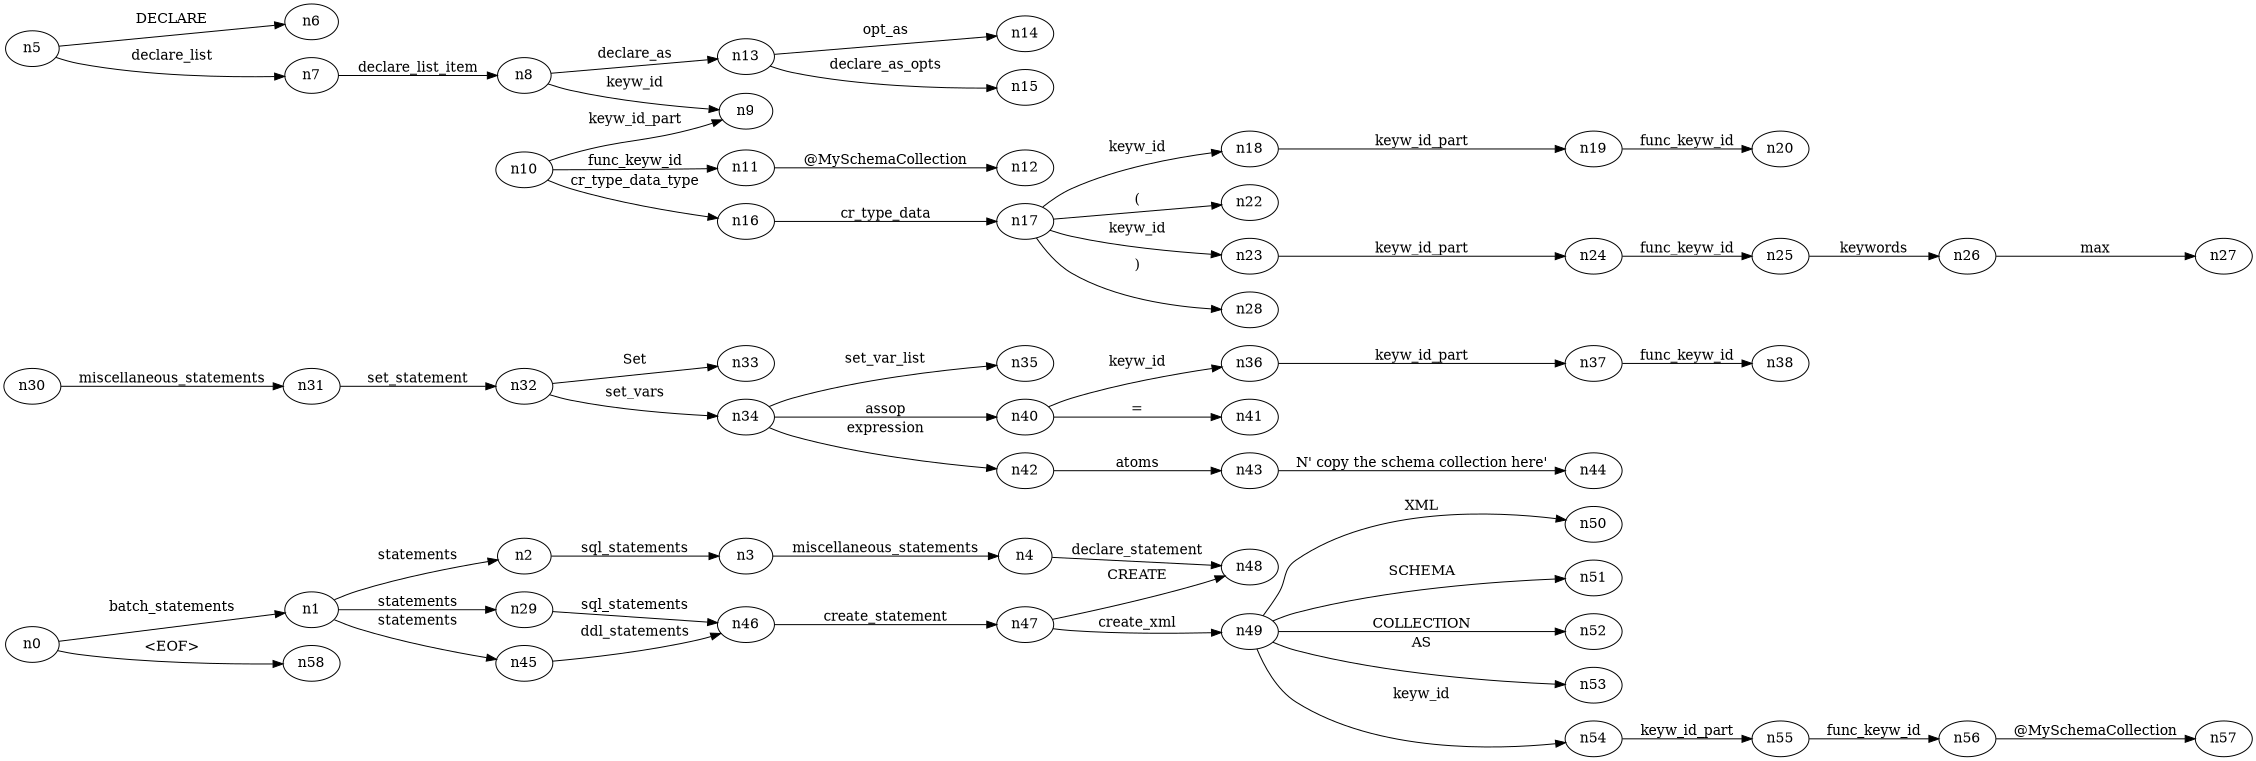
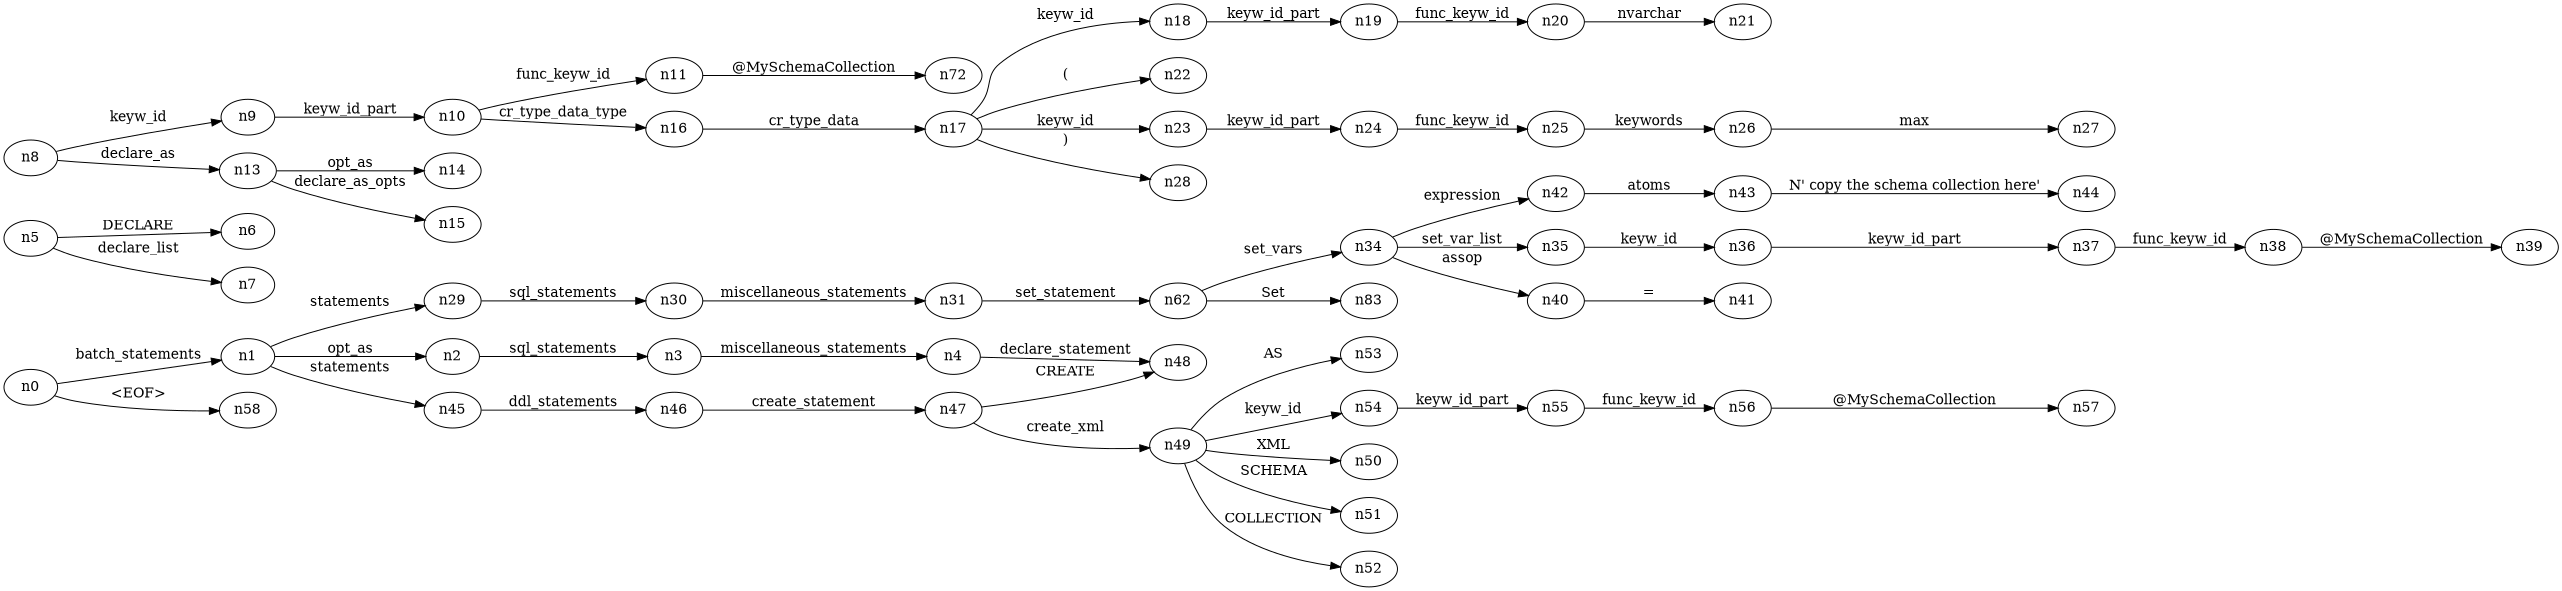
node "n21": added
edge "n7" -> "n8": removed, label "declare_list_item"
edge "n10" -> "n9": reversed
node "n12": label "n12" -> "n72"
node "n39": added
node "n33": label "n33" -> "n83"
edge "n40" -> "n36": now "n35" -> "n36"
node "n32": label "n32" -> "n62"
edge "n1" -> "n2": label "statements" -> "opt_as"
edge "n29" -> "n46": now "n29" -> "n30"
